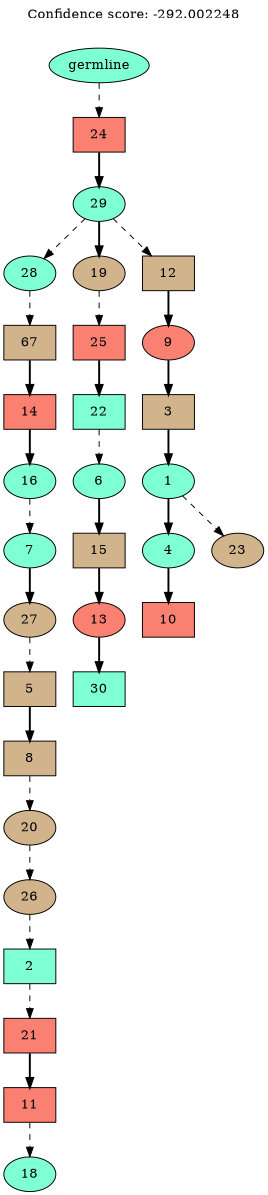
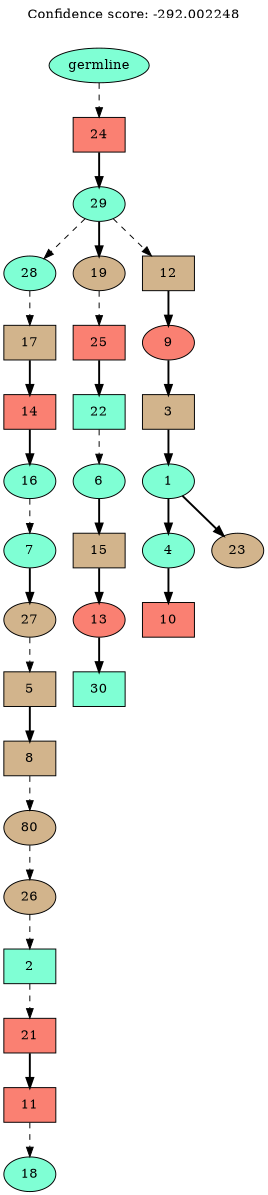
node "67": label "67" -> "17"
edge "1" -> "23": style dashed -> bold
node "20": label "20" -> "80"
